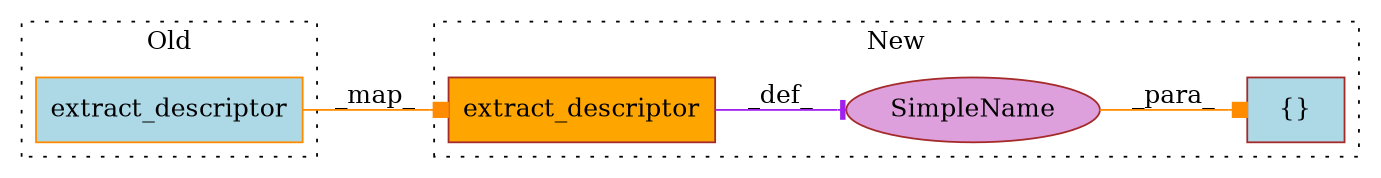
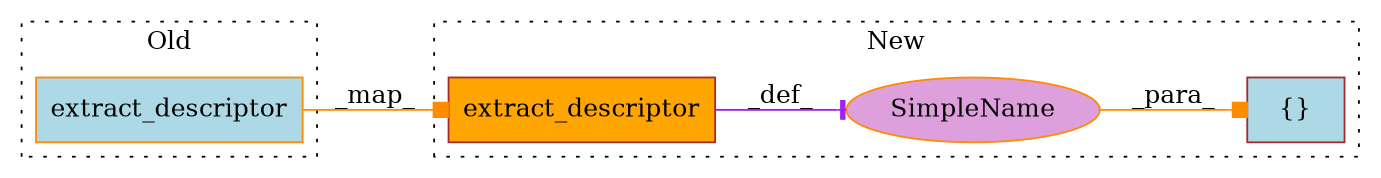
node "SimpleName": color brown -> darkorange
